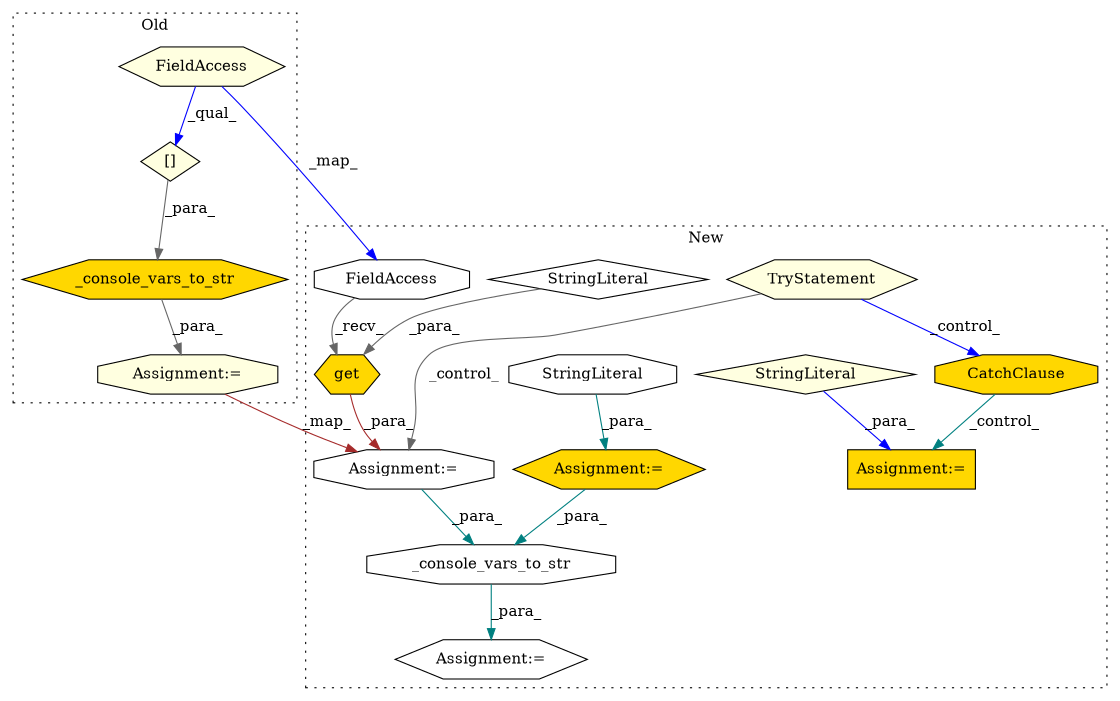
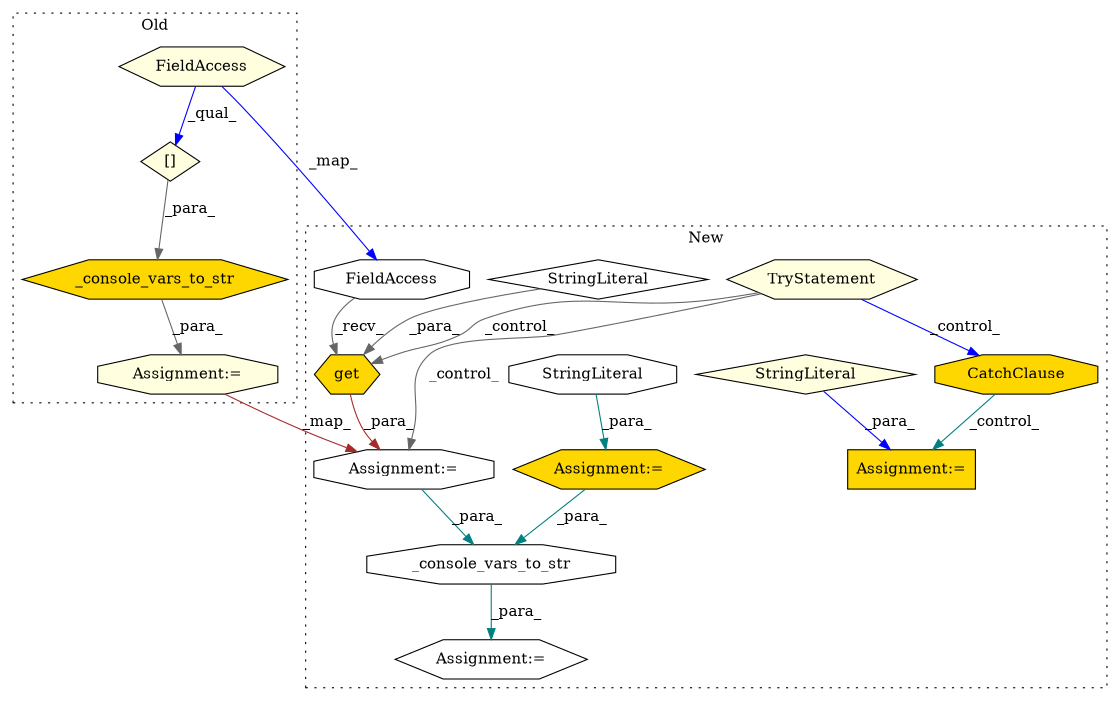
edge "TryStatement" -> "get": added, label "_control_"
